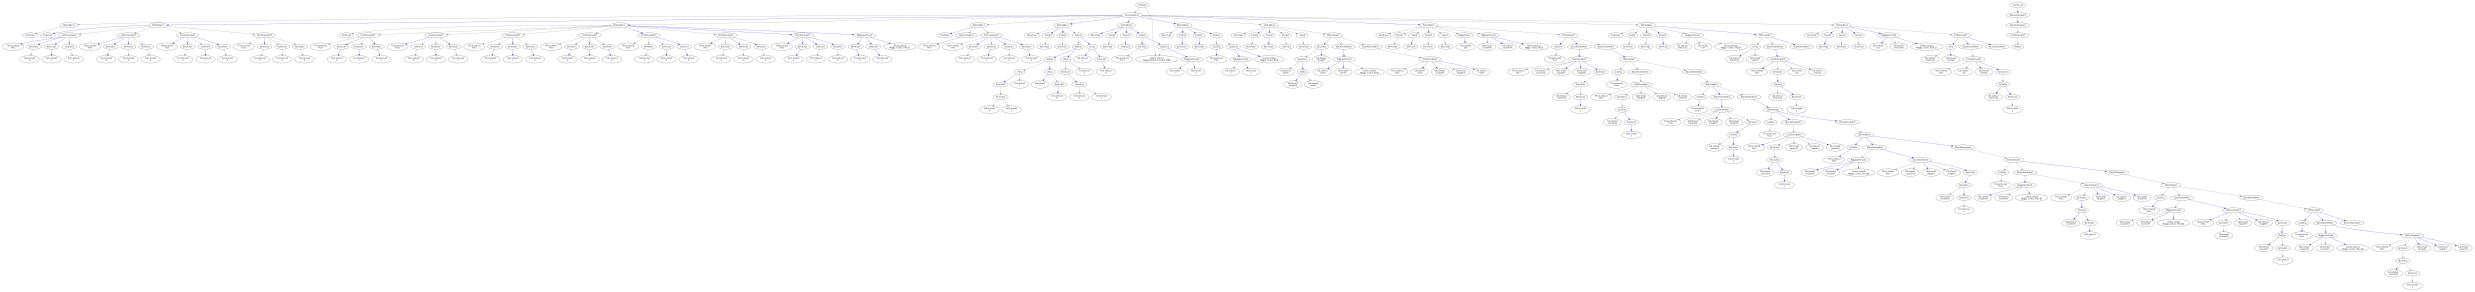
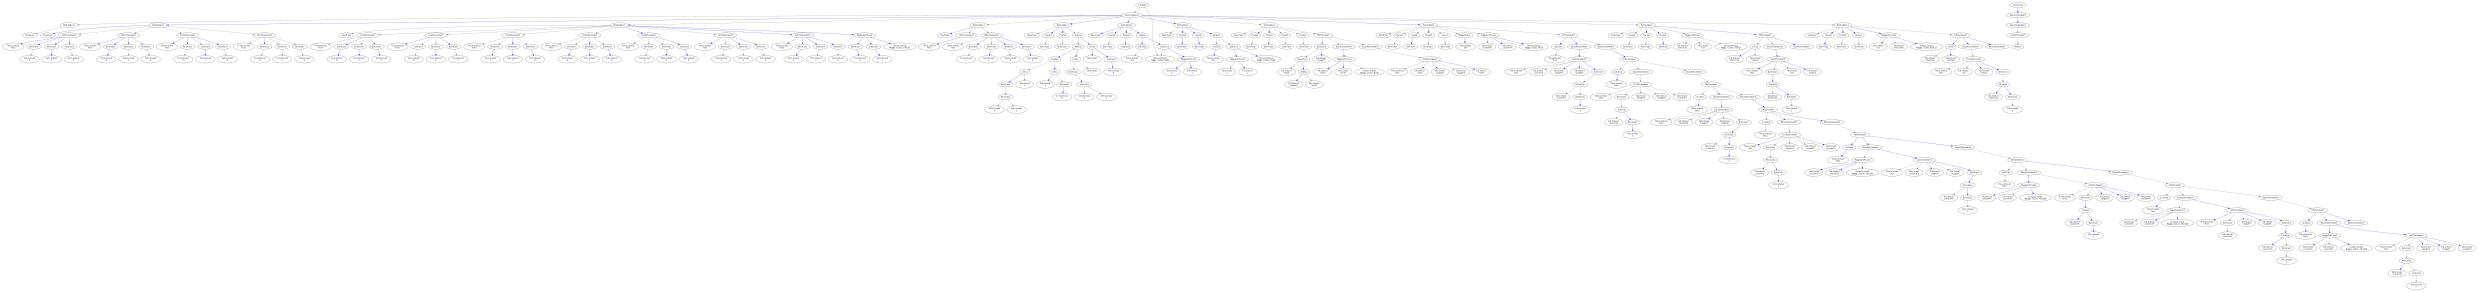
node "ColorLiteral MeggyGetPixel.Color.DARK": label "ColorLiteral MeggyGetPixel.Color.DARK" -> "ColorLiteral Meggy.Color.DARK"
